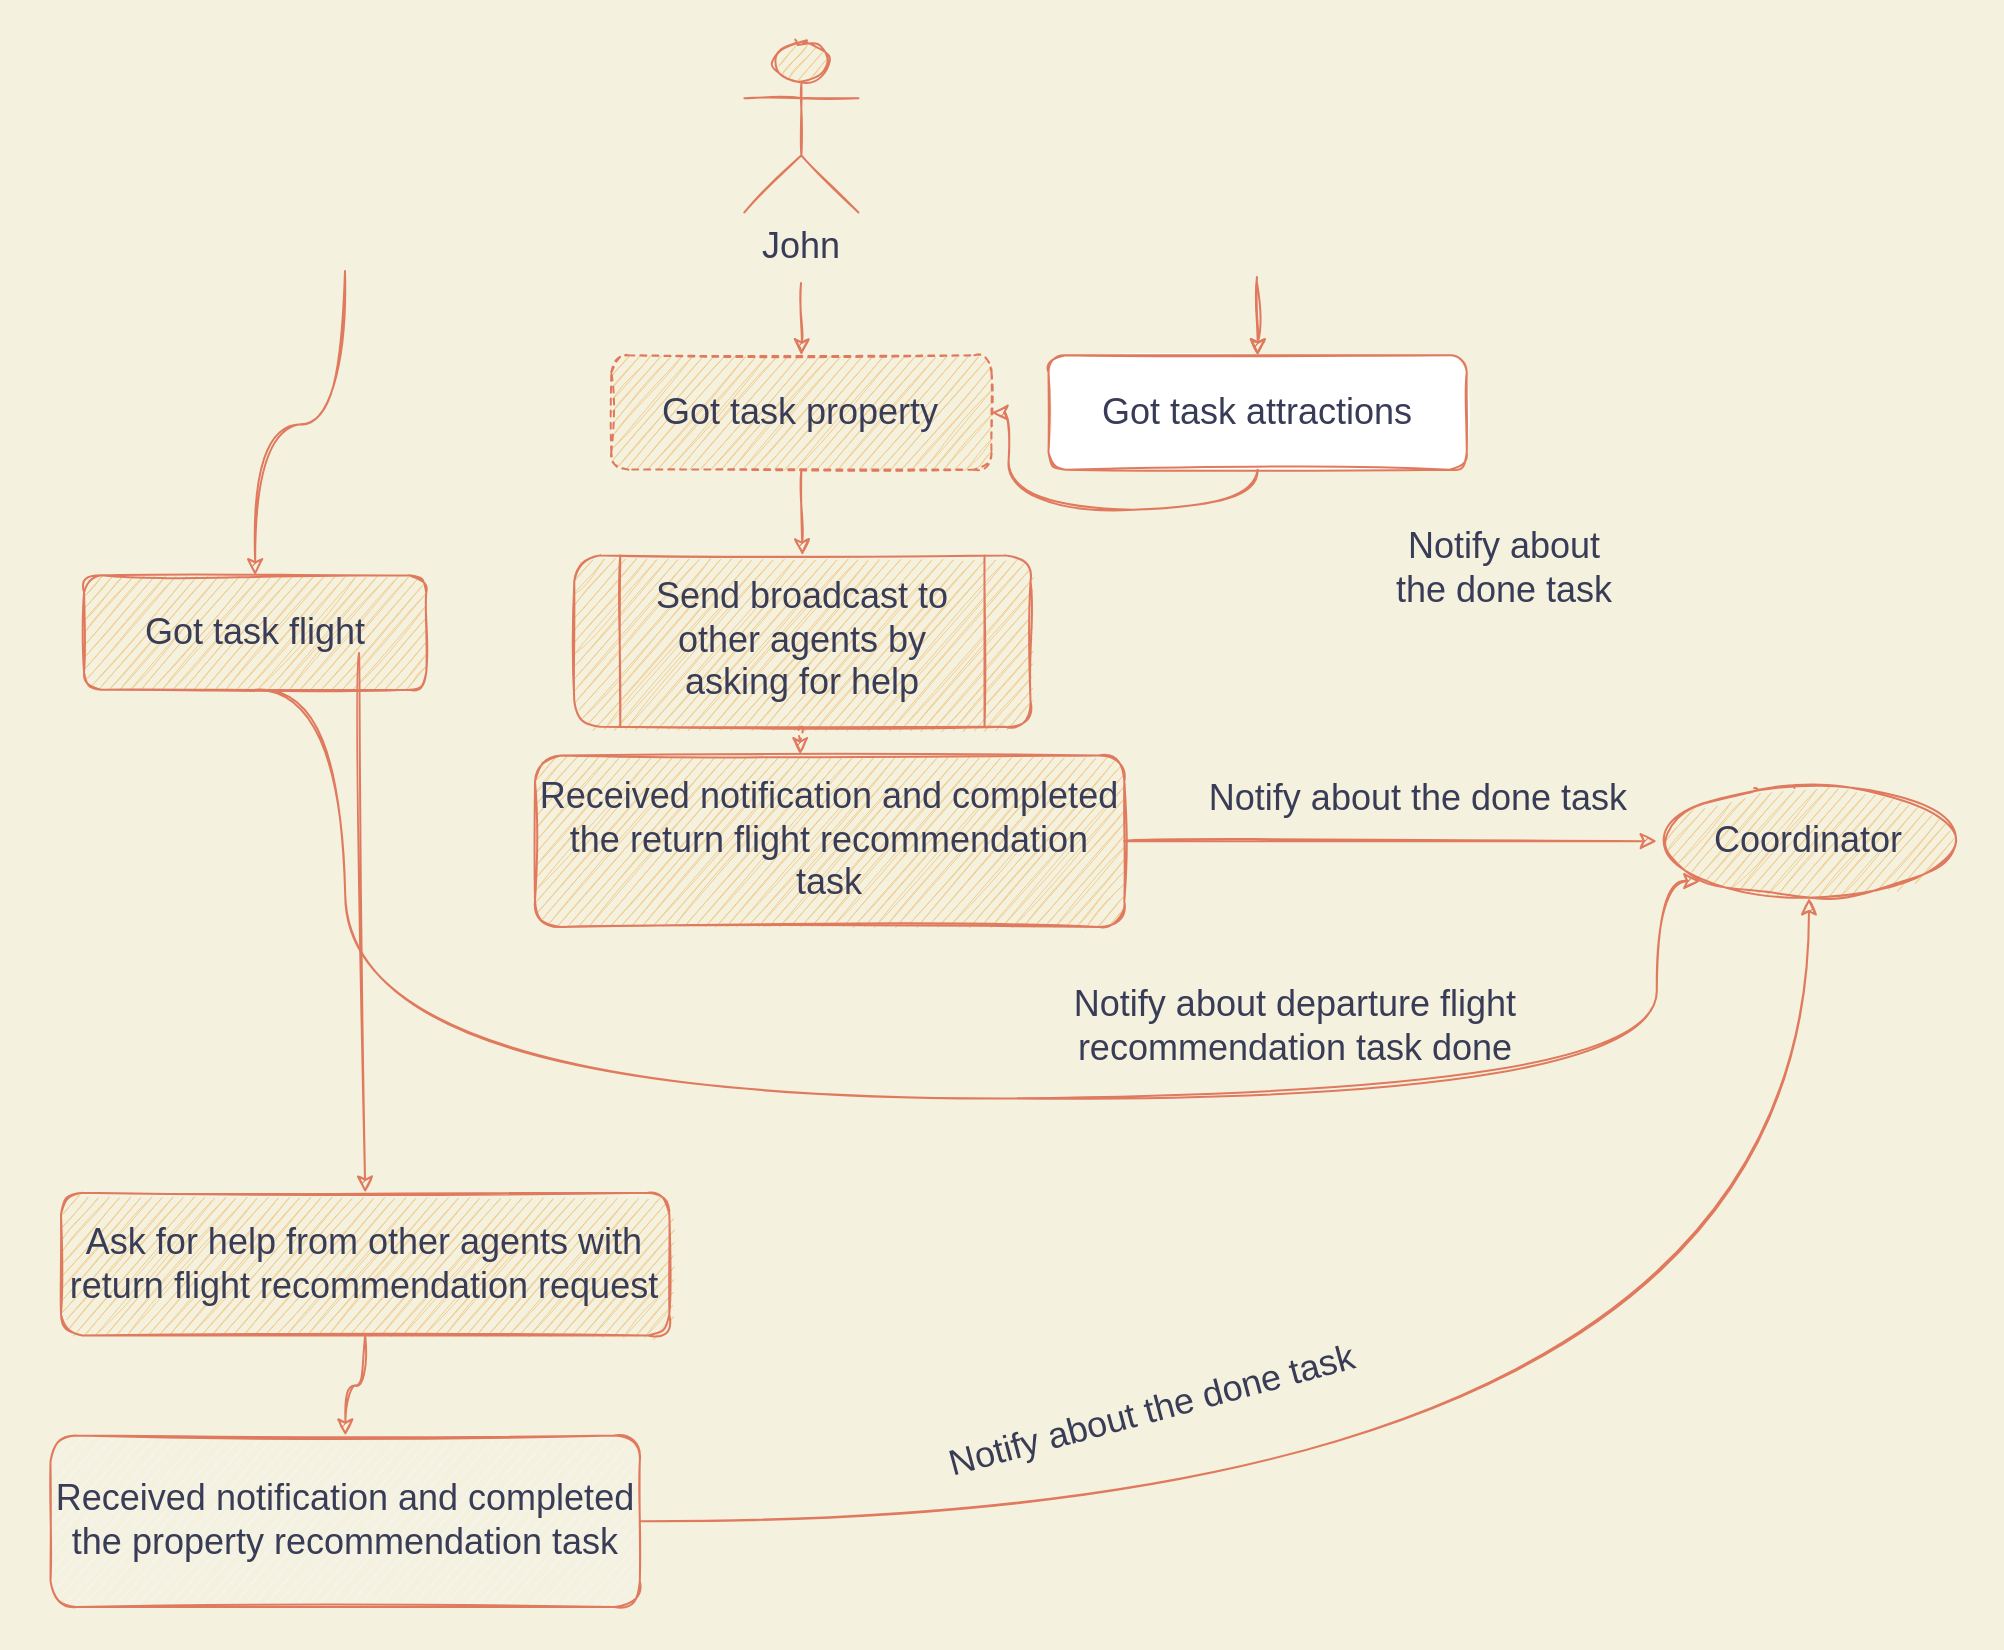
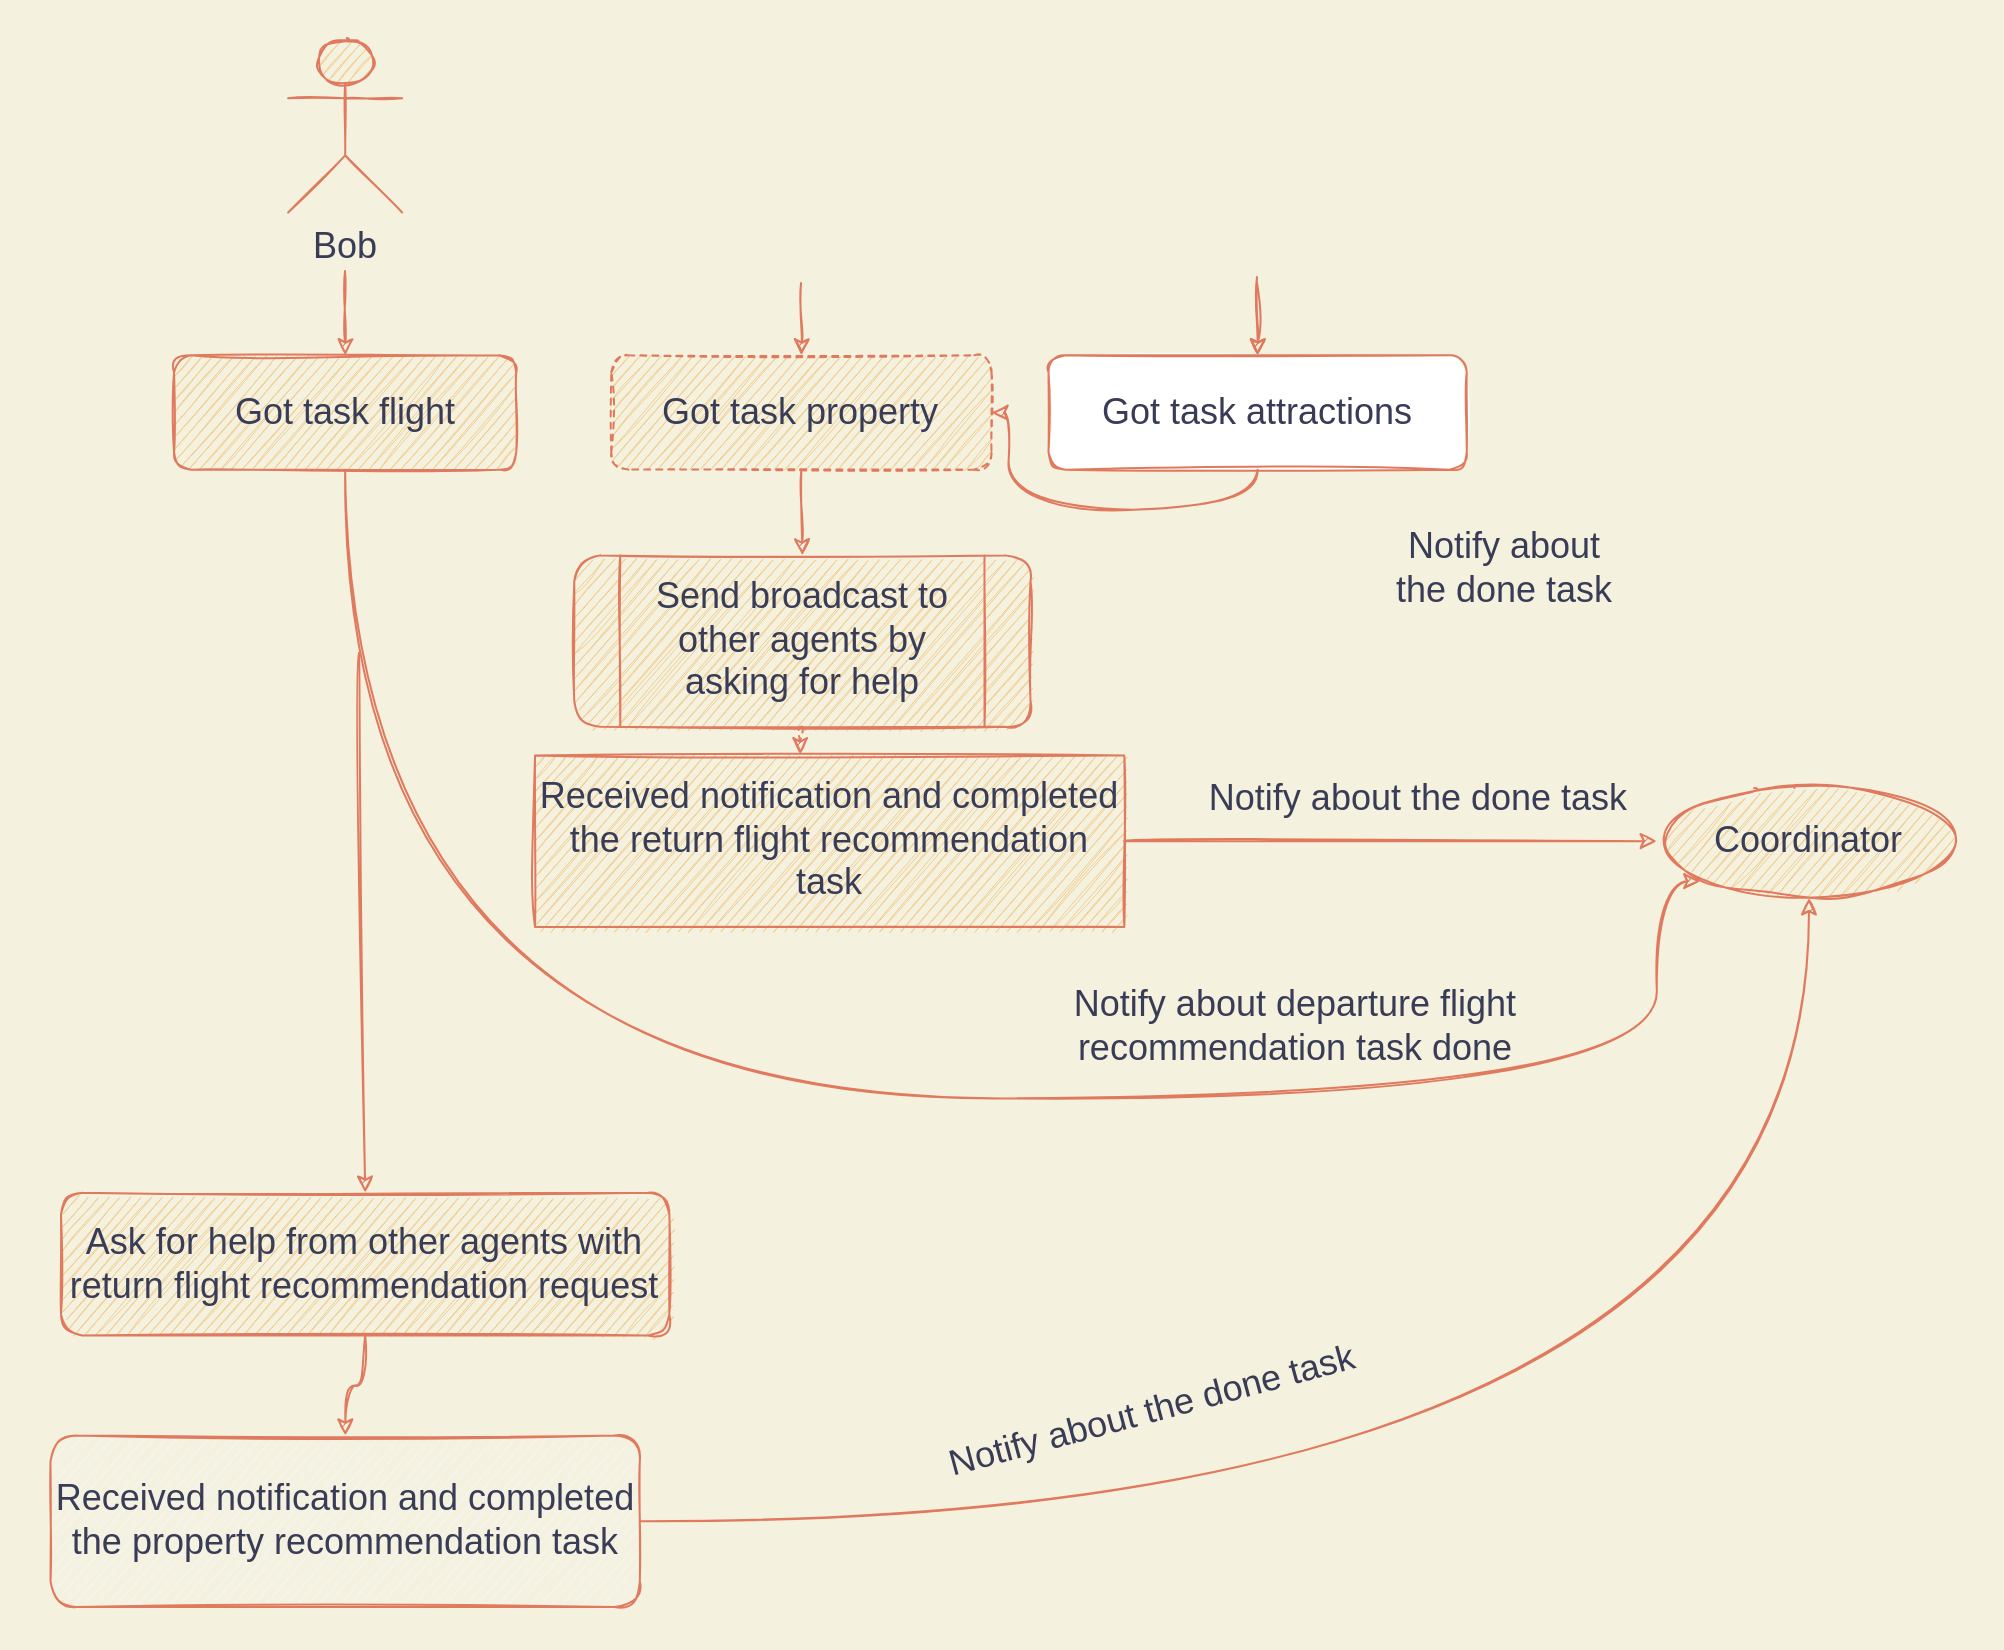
node "Bob": added
node "John": removed
node "Got task flight": moved (255, 632) -> (345, 412)
node "Received notification and completed the return flight recommendation task": shape rounded rectangle -> rectangle
